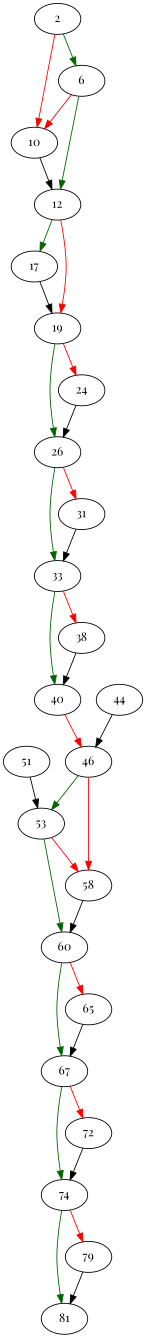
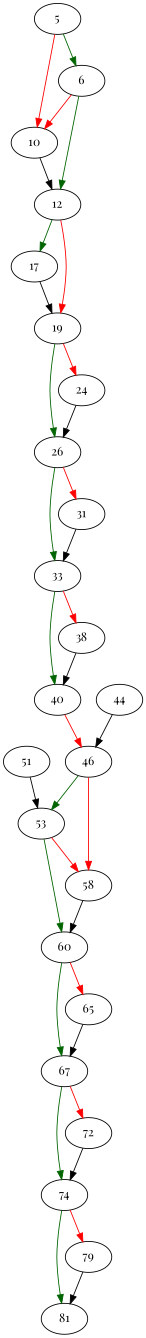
node "2": label "2" -> "5"
